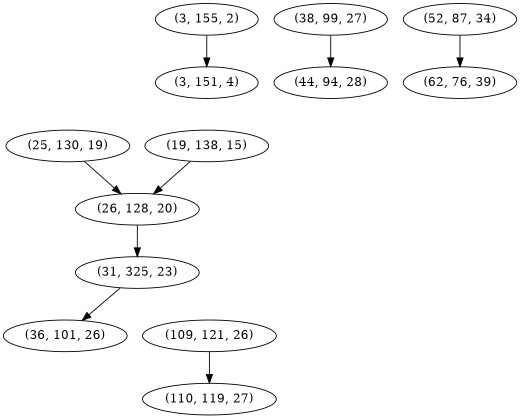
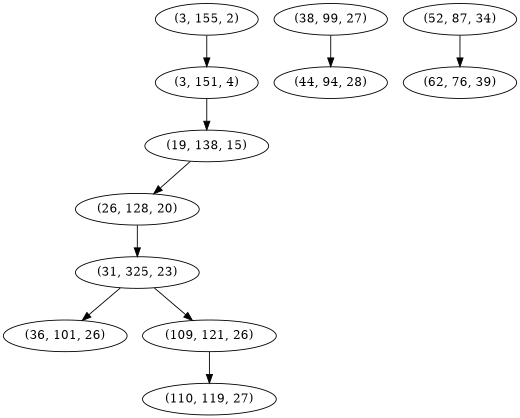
edge "(3, 151, 4)" -> "(19, 138, 15)": added
node "(25, 130, 19)": removed
edge "(31, 325, 23)" -> "(109, 121, 26)": added
